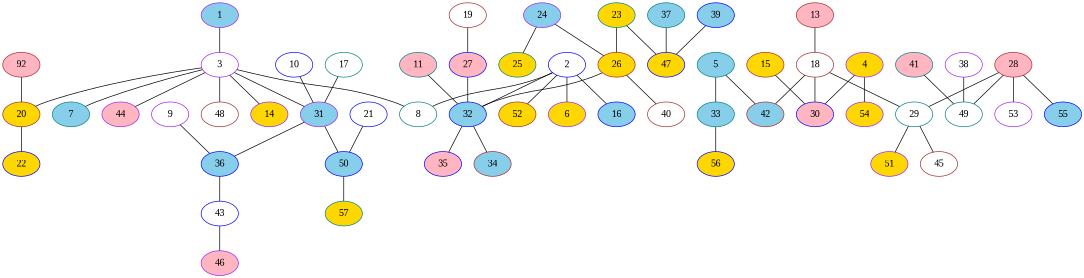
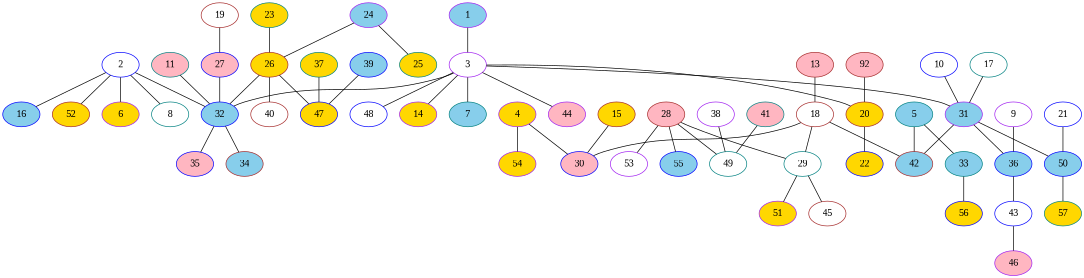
node "37": fillcolor skyblue -> gold
edge "23" -- "47": now "26" -- "47"
edge "3" -- "8": now "3" -- "32"
node "48": color brown -> blue
edge "31" -- "42": added
